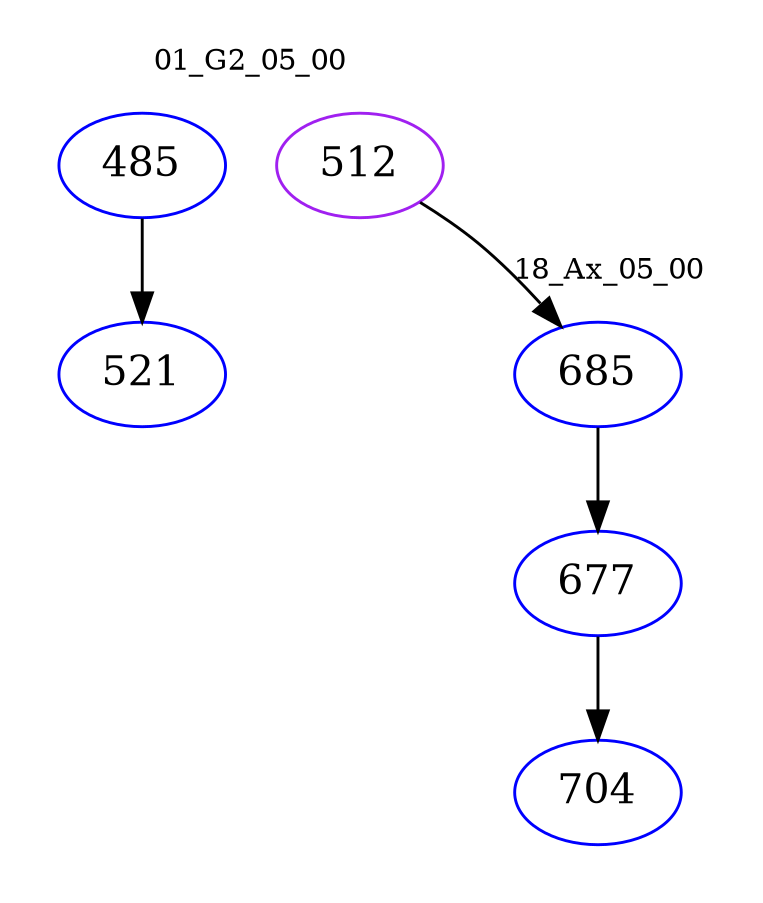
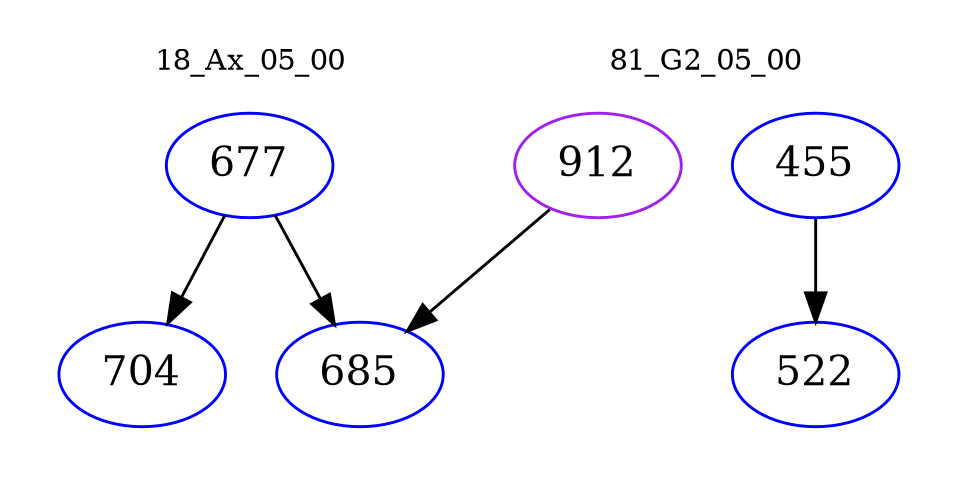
cluster "01_G2_05_00": label "01_G2_05_00" -> "81_G2_05_00"
node "485": label "485" -> "455"
node "512": label "512" -> "912"
node "521": label "521" -> "522"
edge "685" -> "677": reversed
